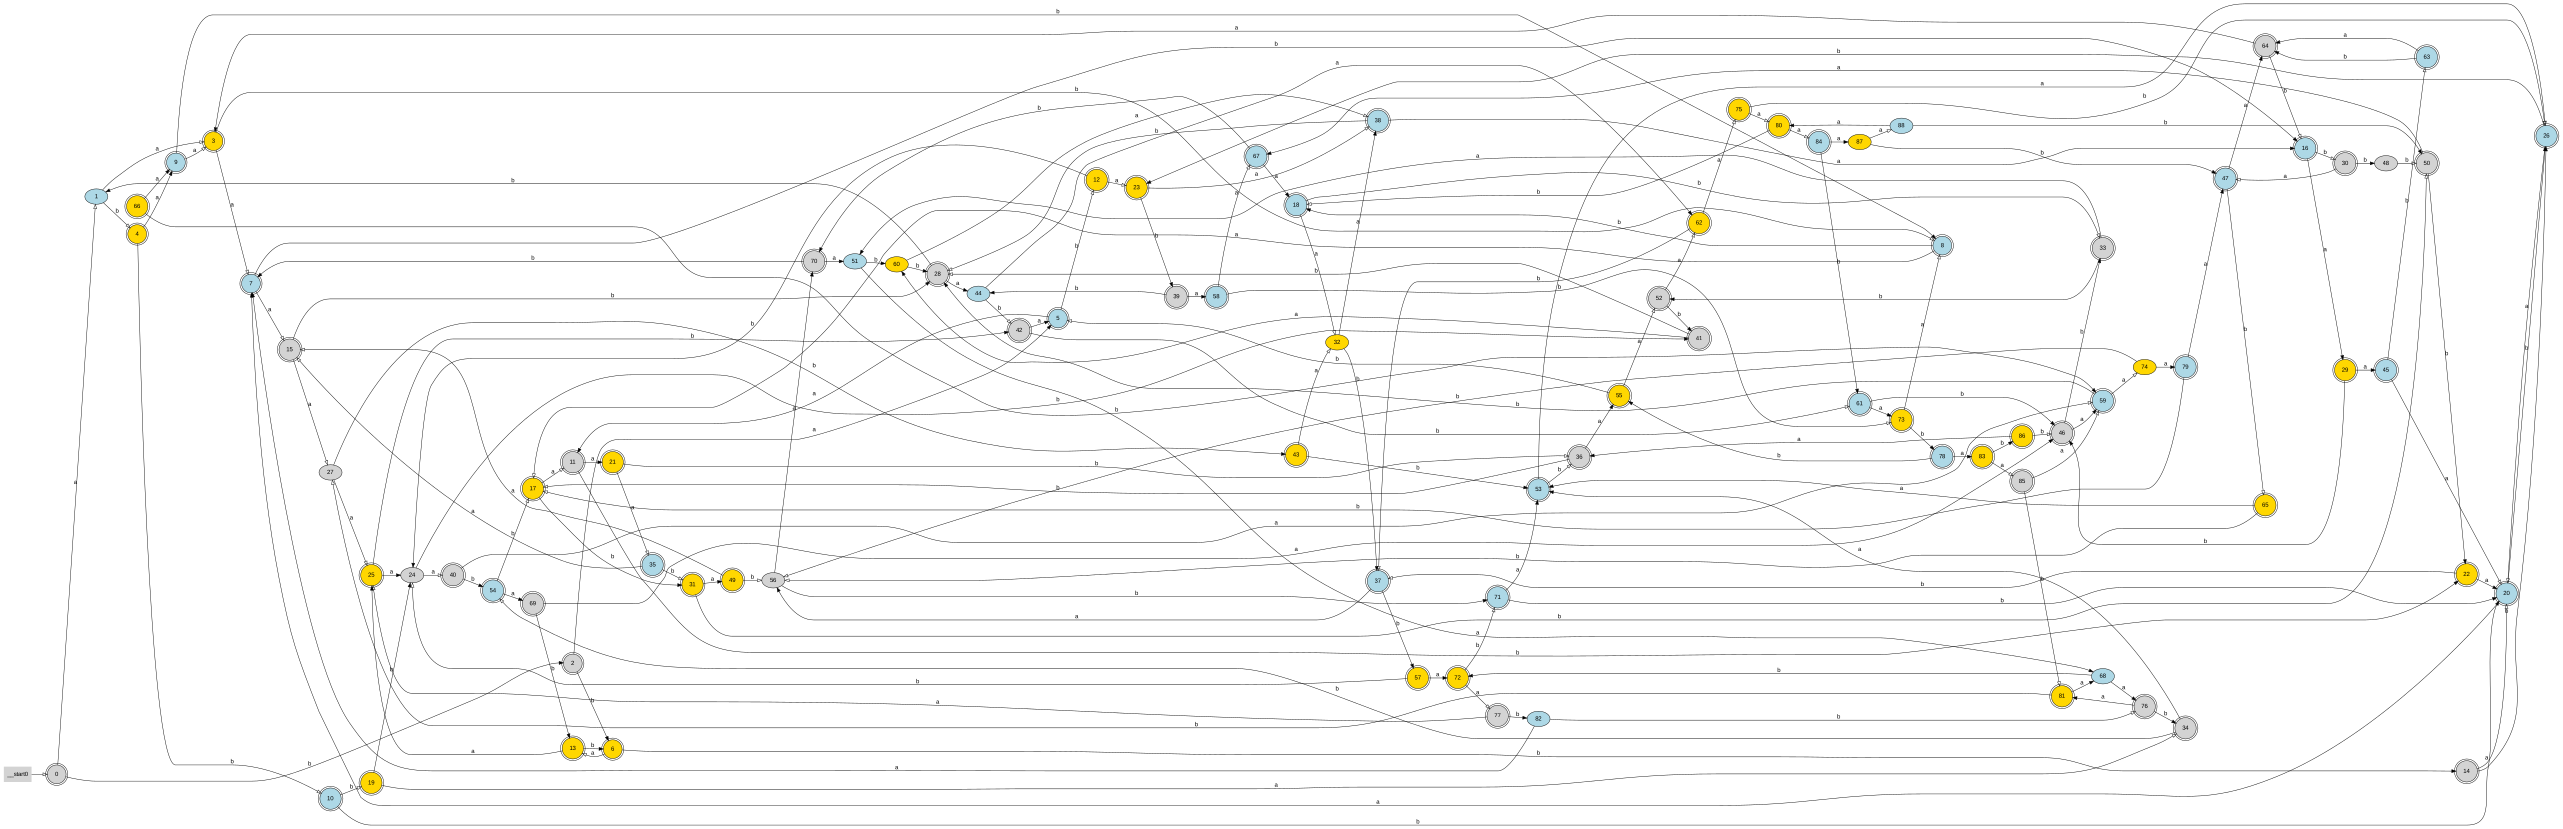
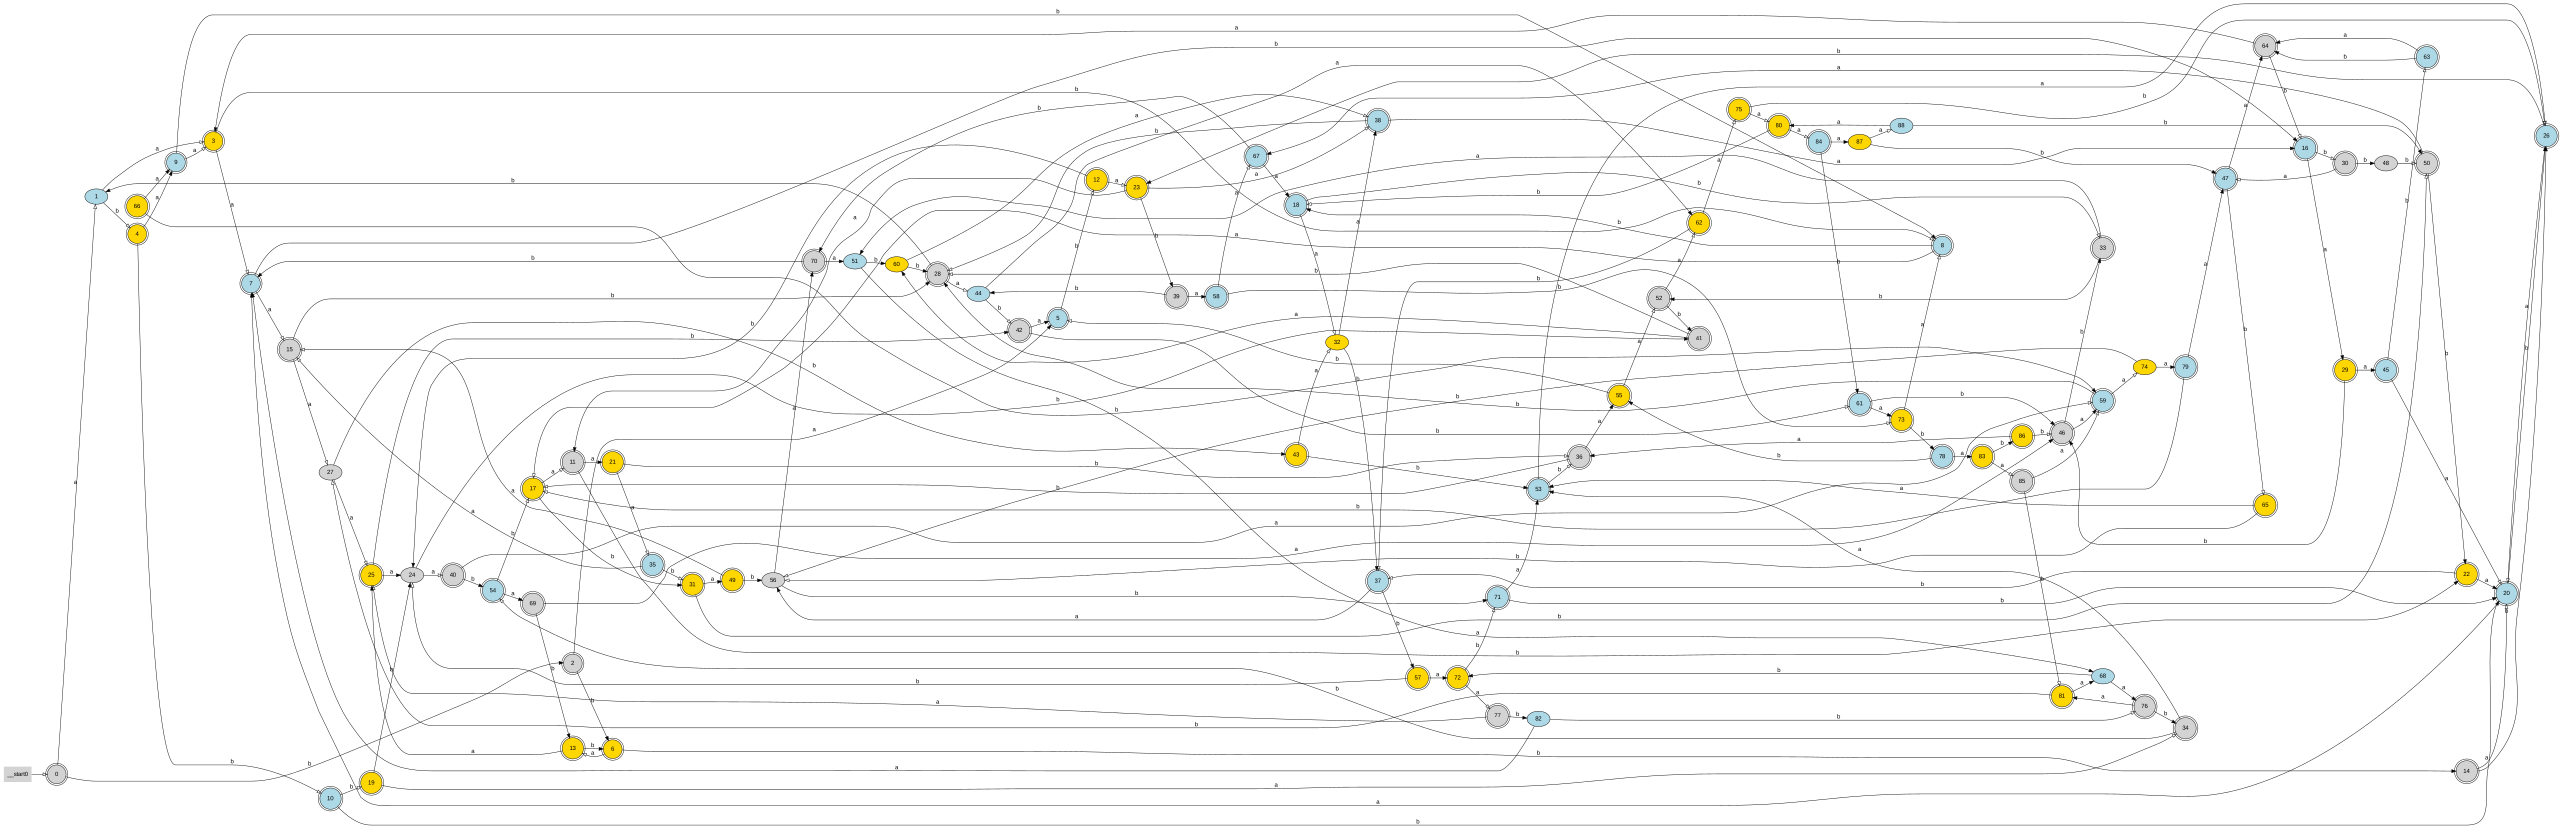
edge "28" -> "44": arrowhead normal -> onormal
edge "5" -> "11": now "23" -> "11"
edge "49" -> "56": arrowhead onormal -> normal
